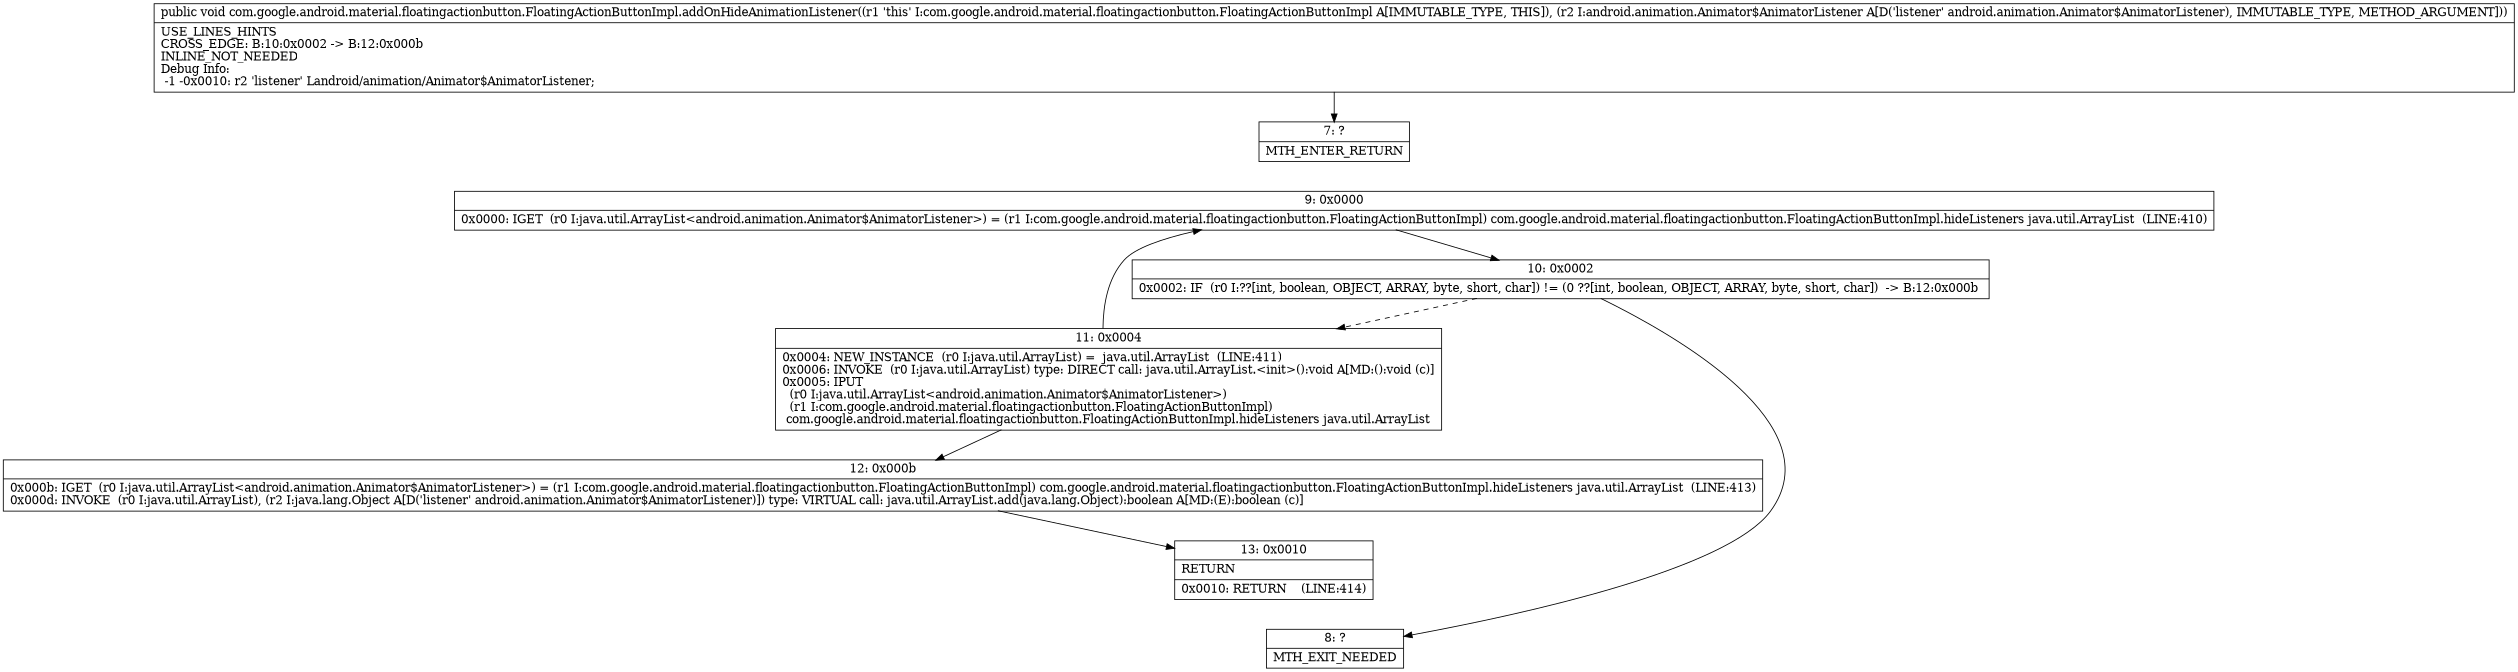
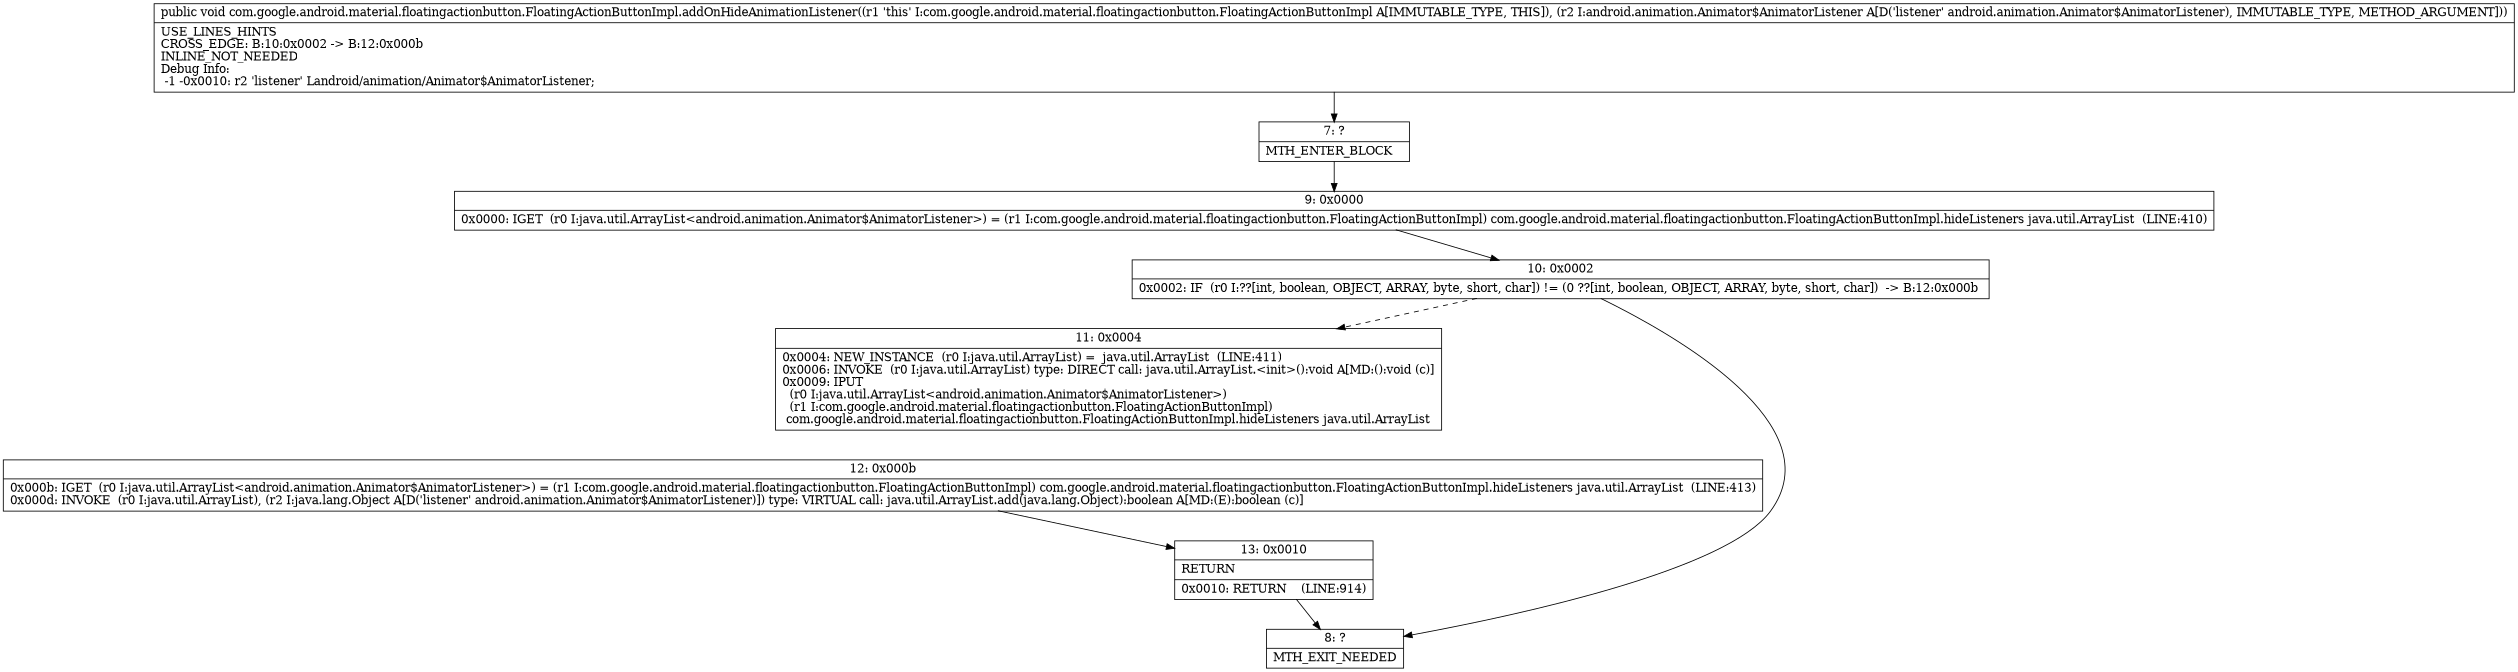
node "7: ?": text "MTH_ENTER_RETURN" -> "MTH_ENTER_BLOCK"
edge "11: 0x0004" -> "9: 0x0000": now "7: ?" -> "9: 0x0000"
node "11: 0x0004": text "0x0005: IPUT" -> "0x0009: IPUT"
edge "11: 0x0004" -> "12: 0x000b": removed
node "13: 0x0010": text "0x0010: RETURN    (LINE:414)" -> "0x0010: RETURN    (LINE:914)"
edge "13: 0x0010" -> "8: ?": added
